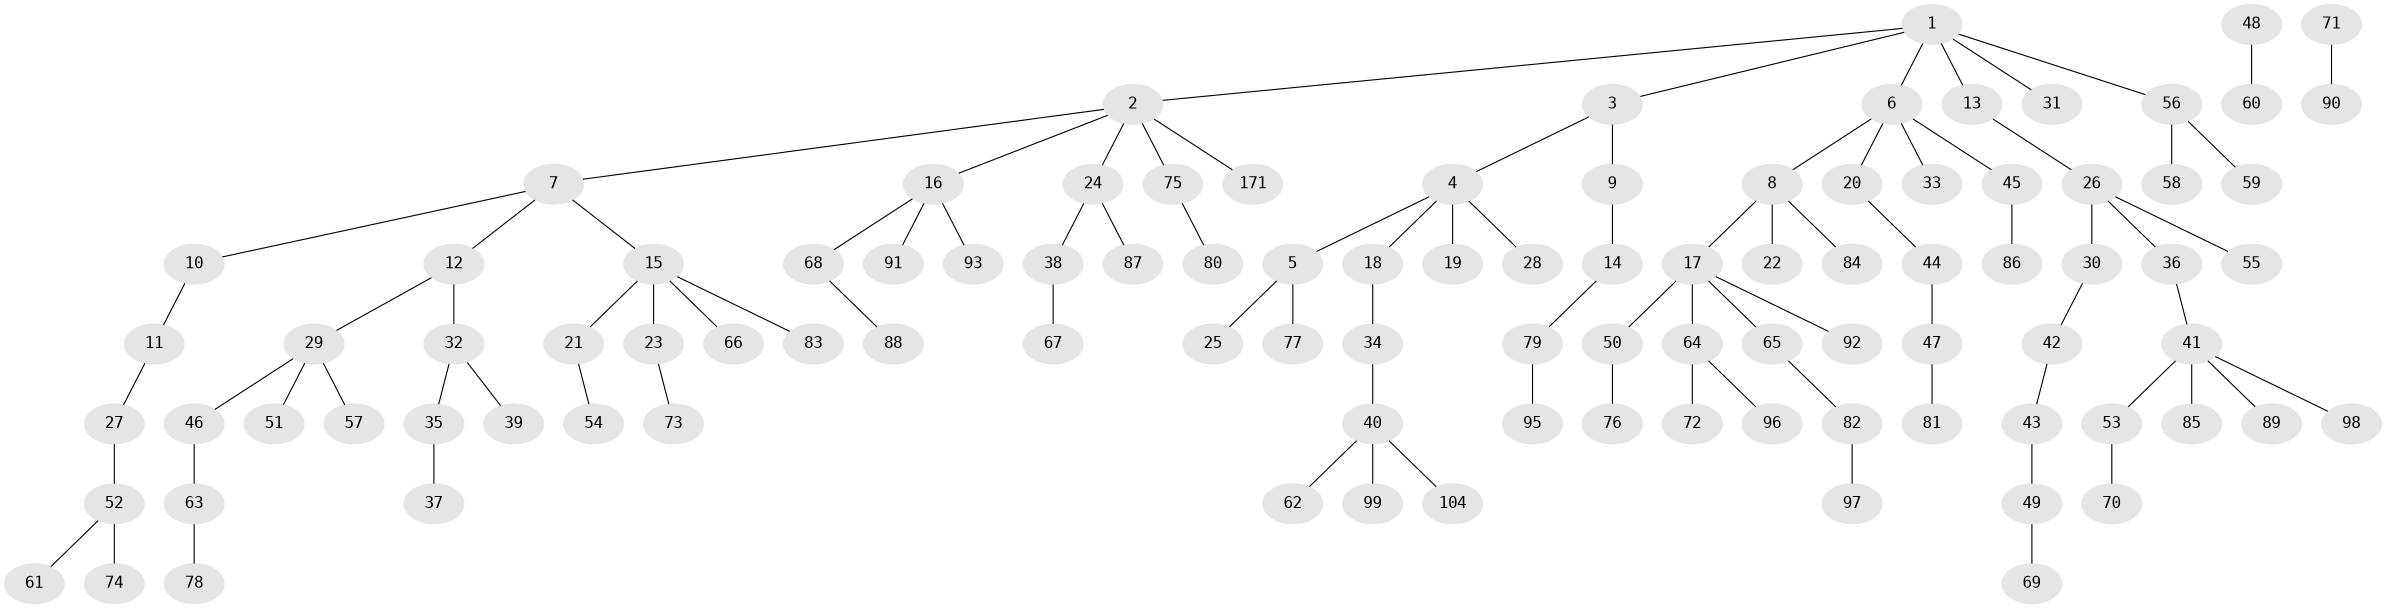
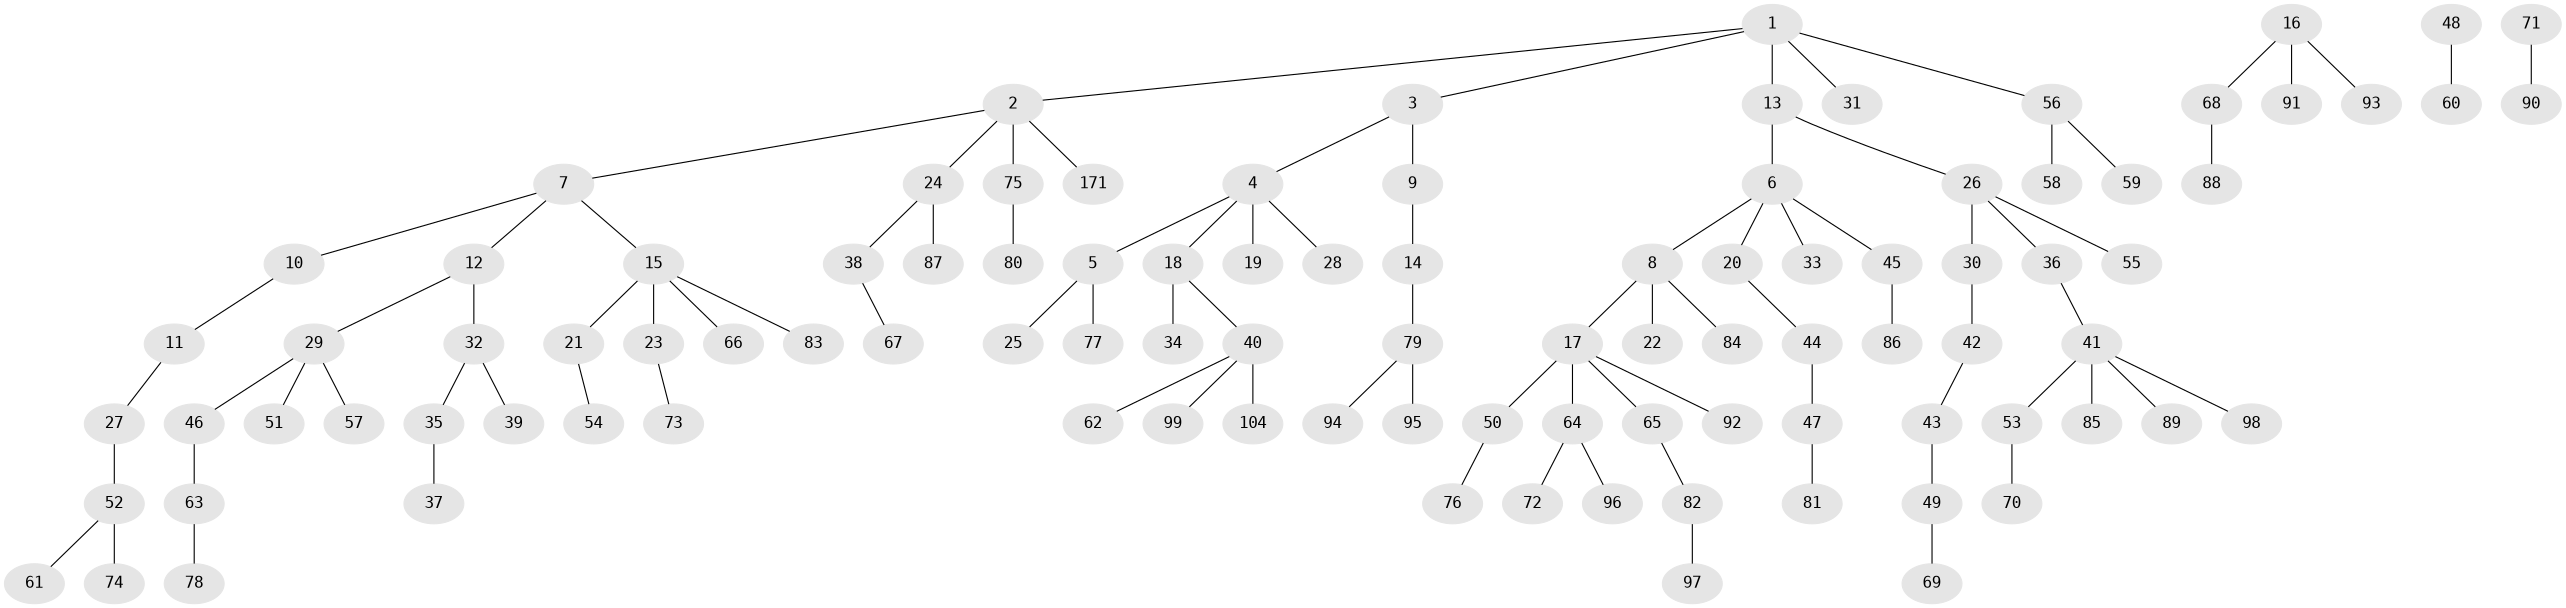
edge "1" -- "6": now "13" -- "6"
edge "2" -- "16": removed
edge "34" -- "40": now "18" -- "40"
node "94": added
